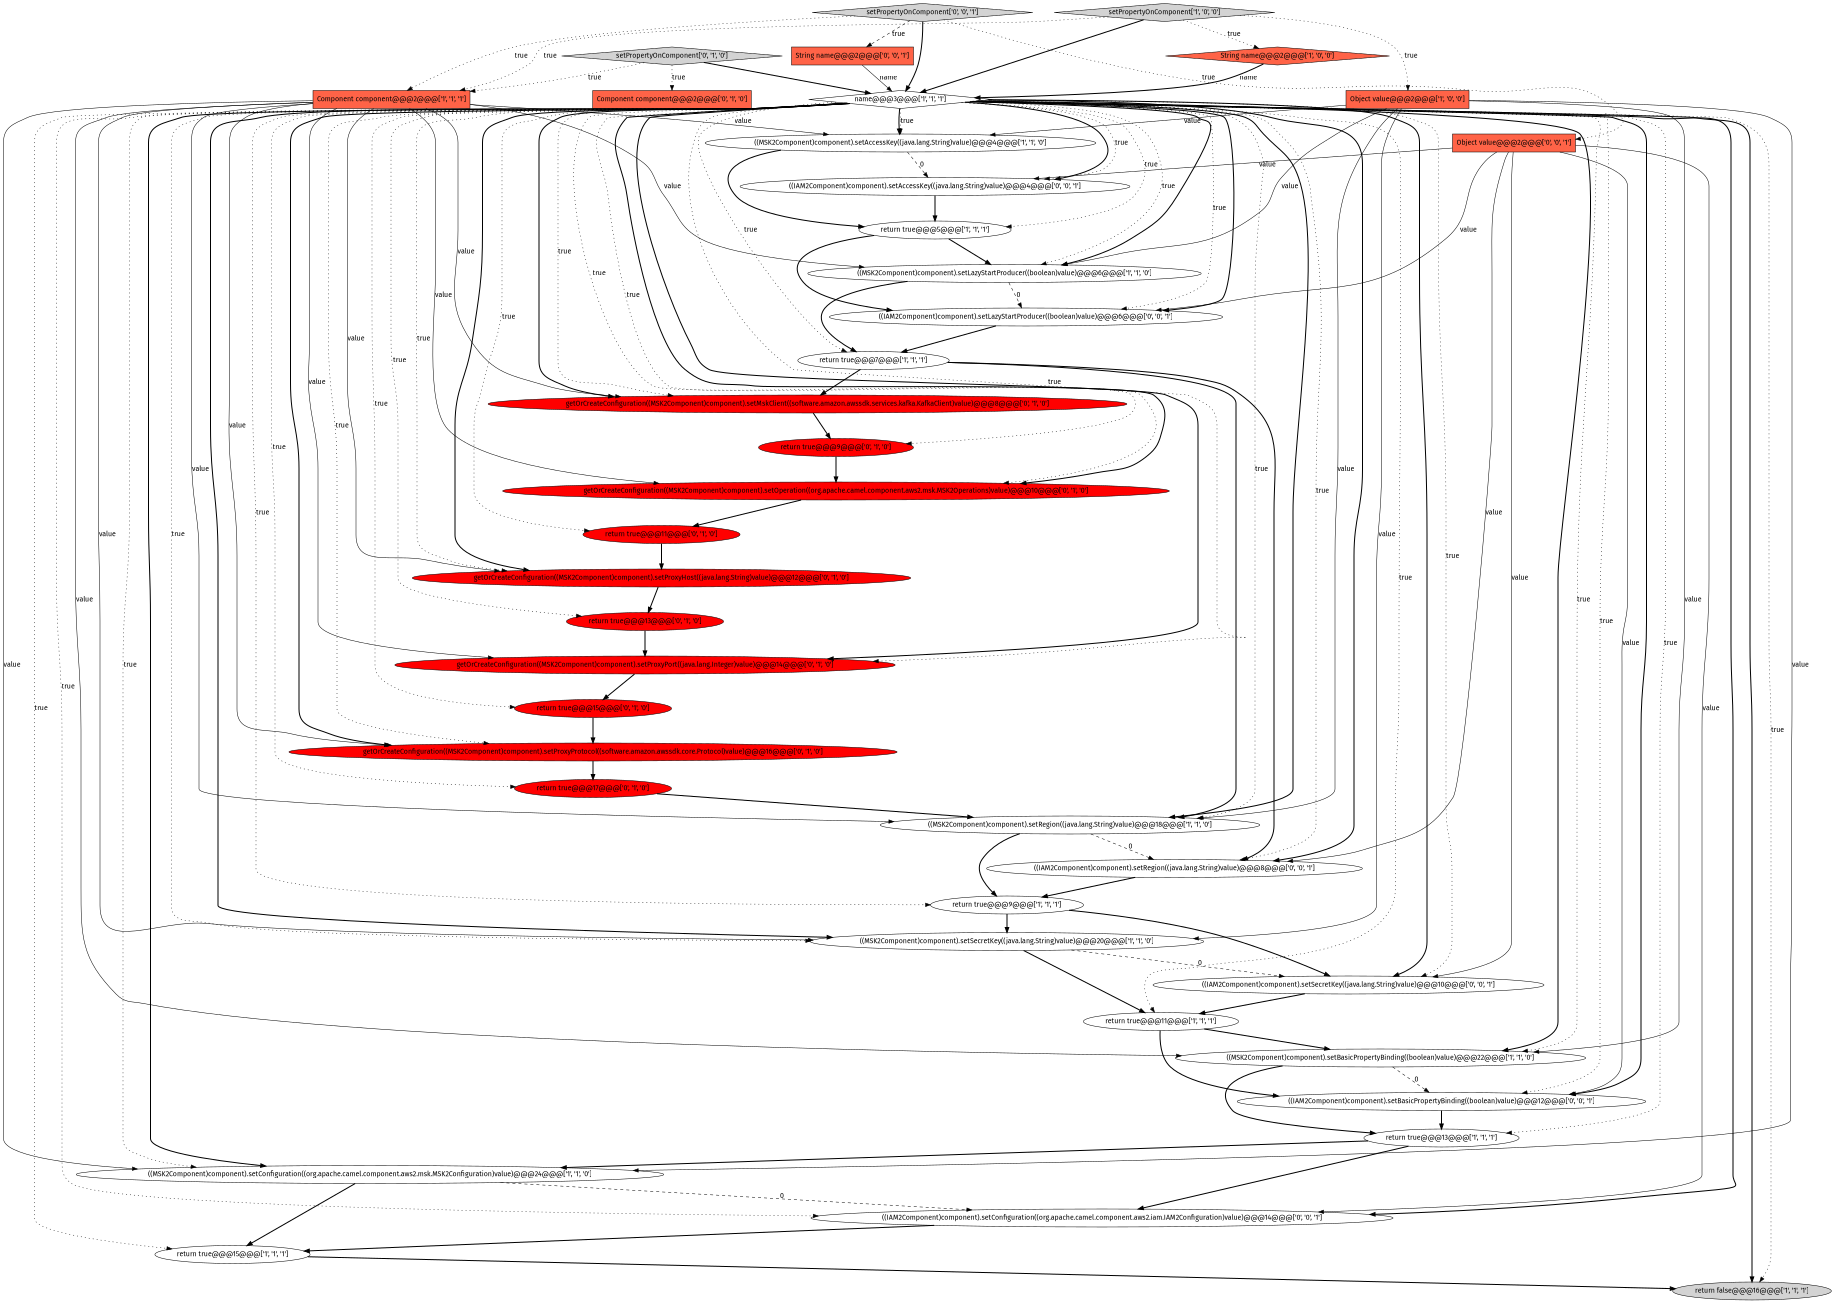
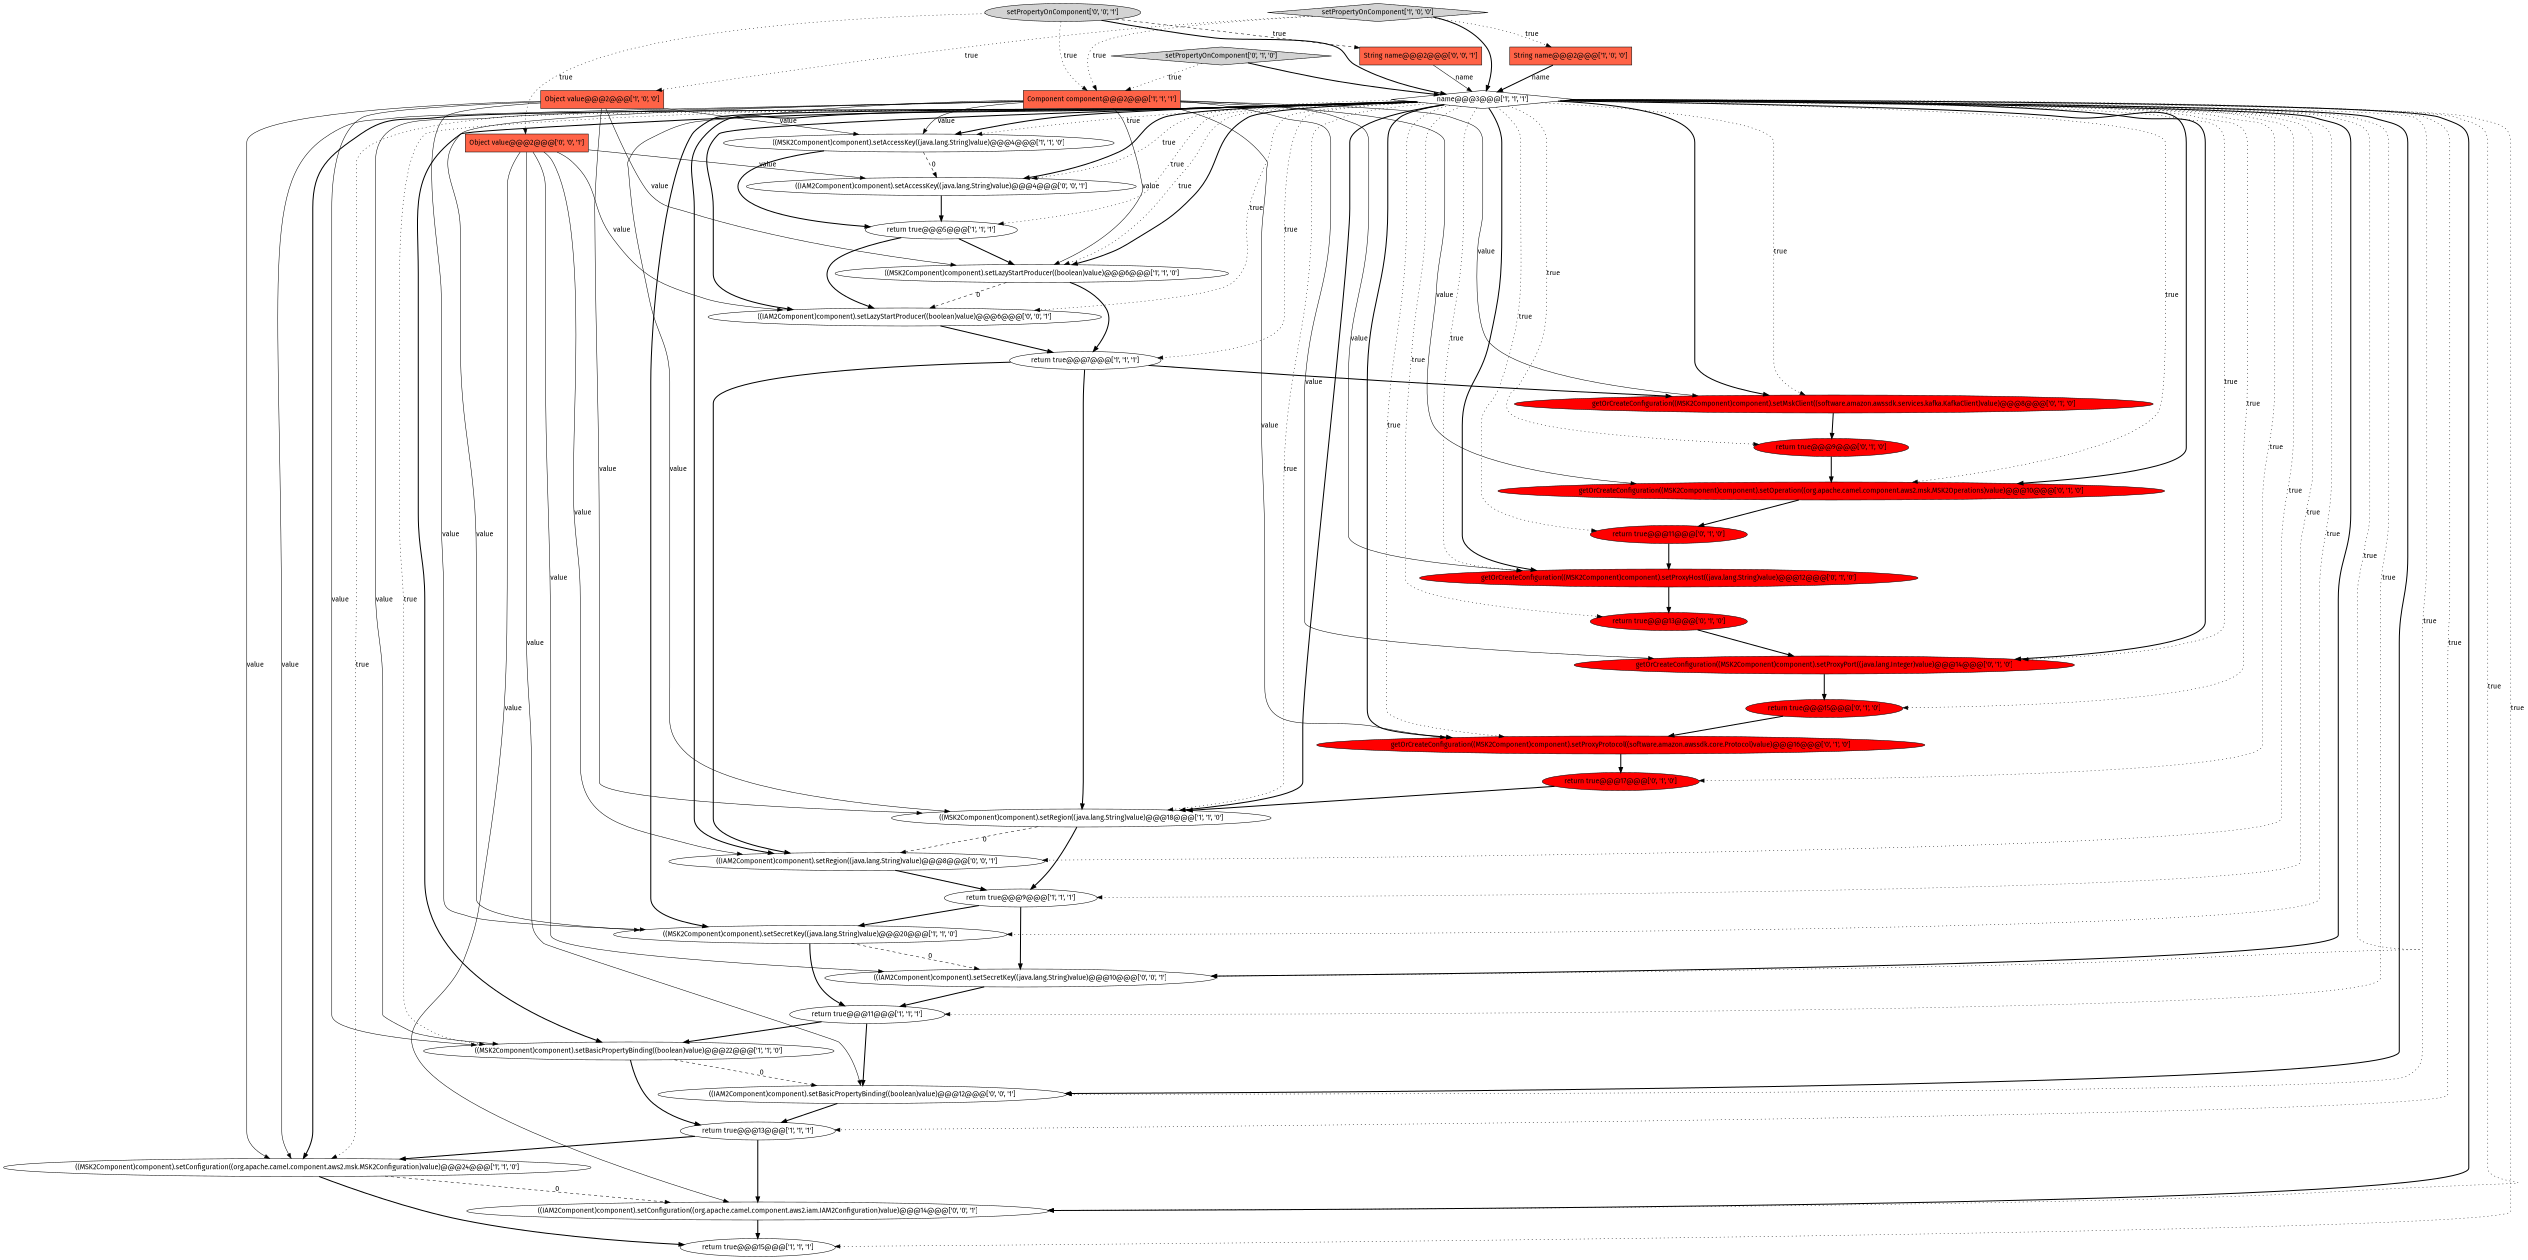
node "setPropertyOnComponent['0', '0', '1']": shape diamond -> ellipse
node "String name@@@2@@@['1', '0', '0']": shape diamond -> box
node "Component component@@@2@@@['0', '1', '0']": removed
node "return false@@@16@@@['1', '1', '1']": removed
